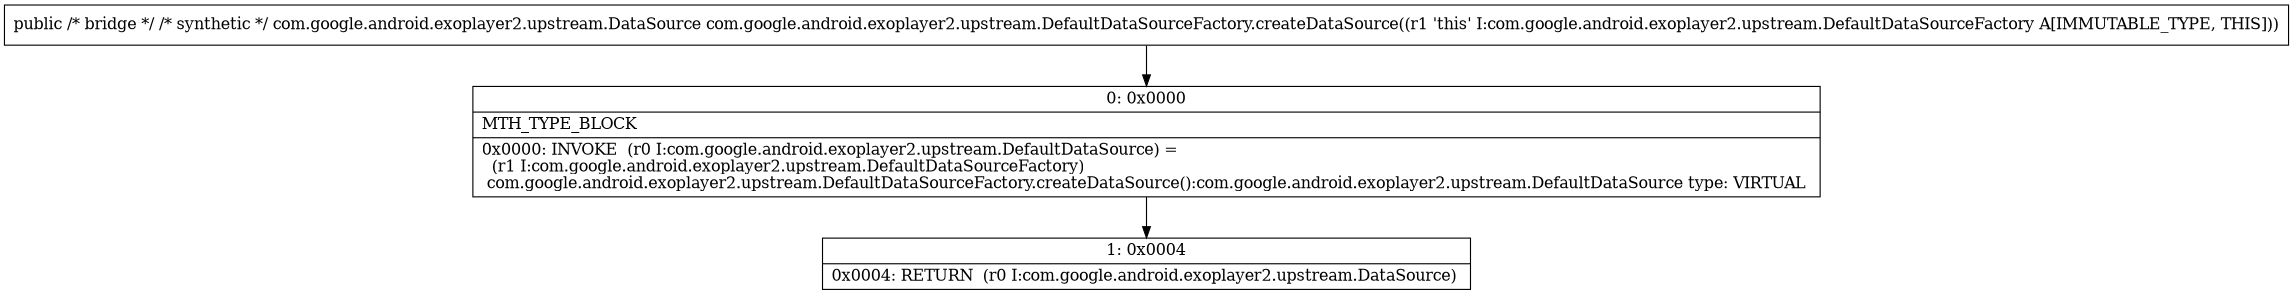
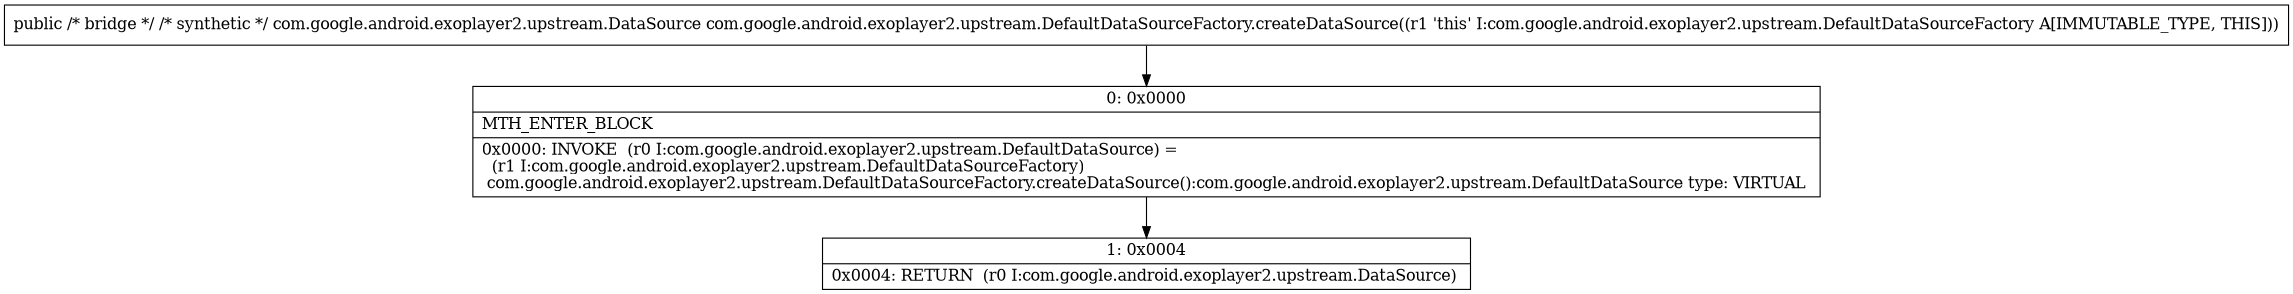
node "0: 0x0000": text "MTH_TYPE_BLOCK" -> "MTH_ENTER_BLOCK"
